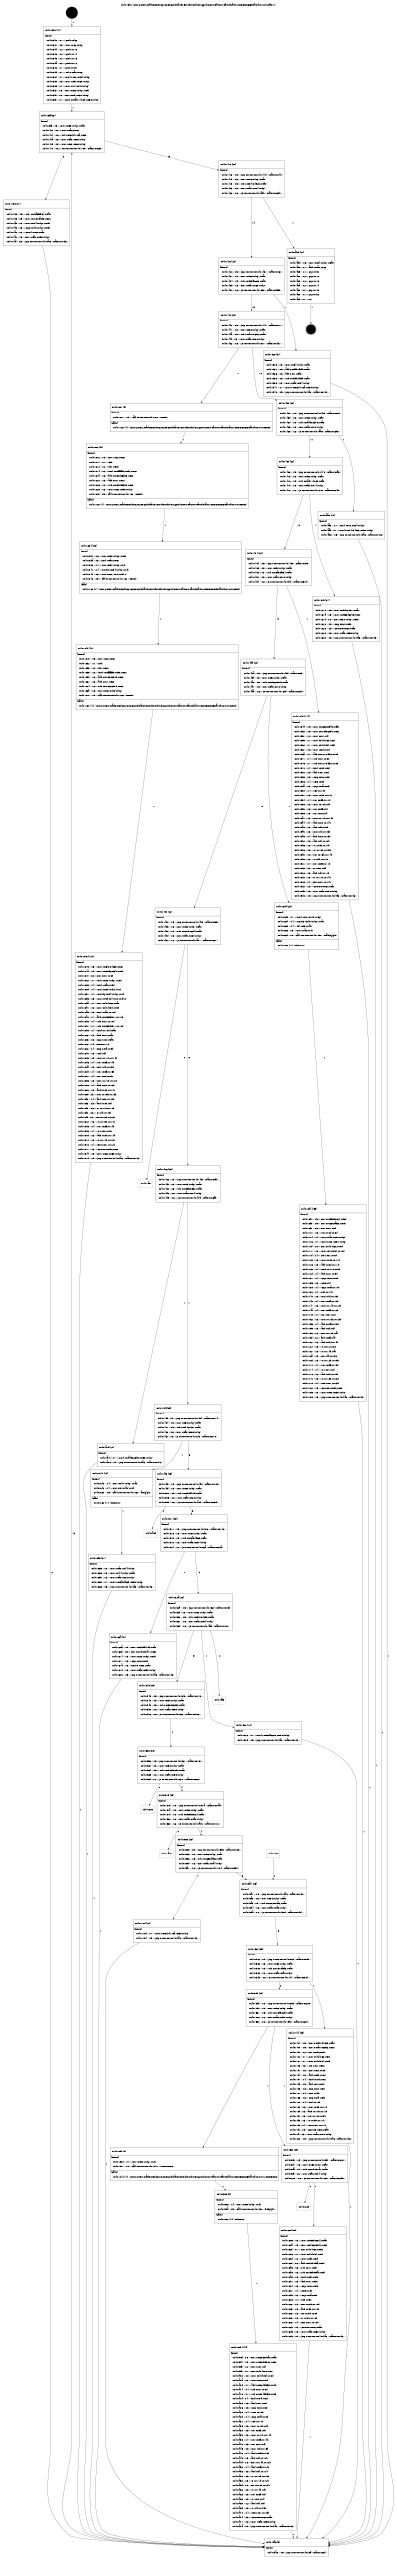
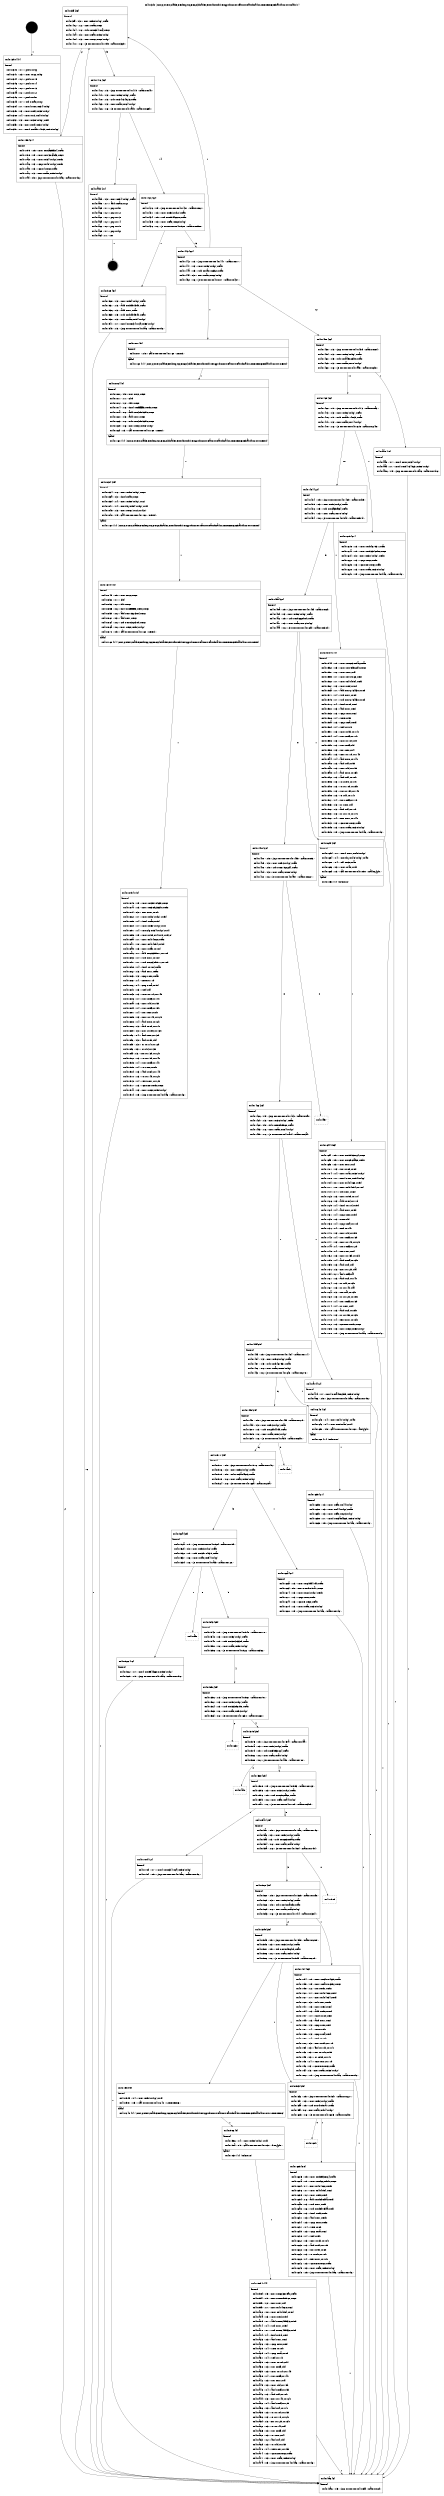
edge "0x4013d0 [47]" -> "0x4013ff [23]": now "0x401442 [22]" -> "0x4013ff [23]"
edge "0x401b8d" -> "0x4015a7 [25]": reversed
